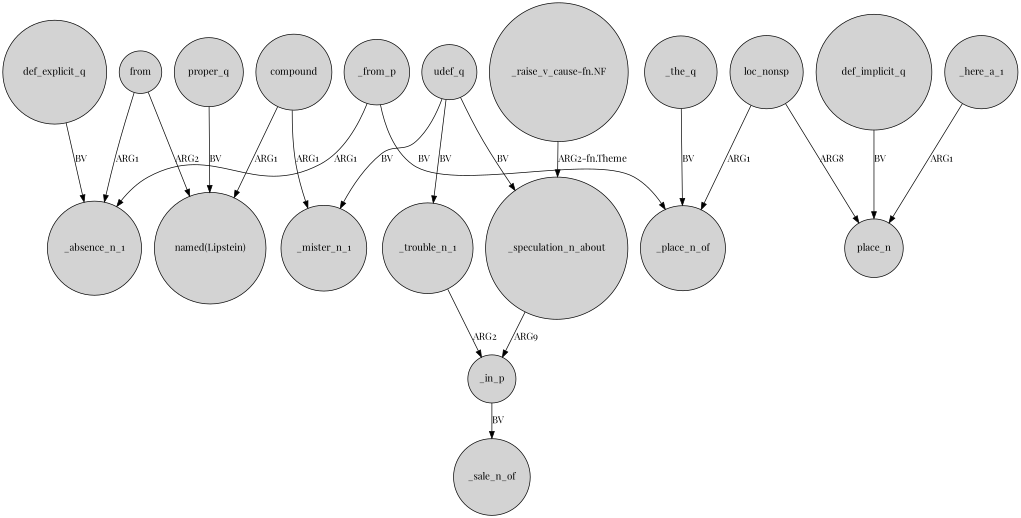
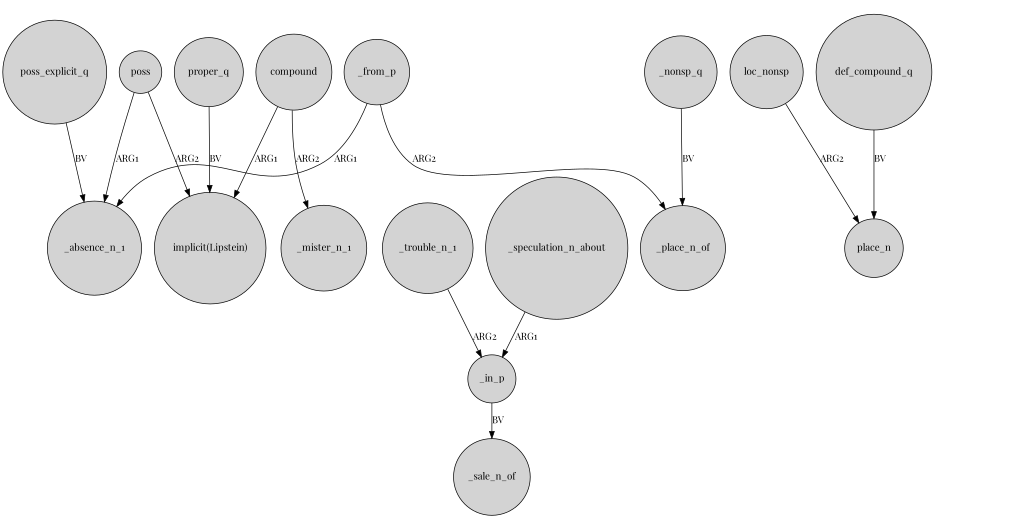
node "def_explicit_q": label "def_explicit_q" -> "poss_explicit_q"
node "from": label "from" -> "poss"
node "udef_q": removed
node "_raise_v_cause-fn.NF": removed
node "_the_q": label "_the_q" -> "_nonsp_q"
node "def_implicit_q": label "def_implicit_q" -> "def_compound_q"
node "_here_a_1": removed
edge "loc_nonsp" -> "_place_n_of": removed, label "ARG1"
edge "compound" -> "_mister_n_1": label "ARG1" -> "ARG2"
edge "_from_p" -> "_place_n_of": label "BV" -> "ARG2"
edge "loc_nonsp" -> "place_n": label "ARG8" -> "ARG2"
node "named(Lipstein)": label "named(Lipstein)" -> "implicit(Lipstein)"
edge "_speculation_n_about" -> "_in_p": label "ARG9" -> "ARG1"
